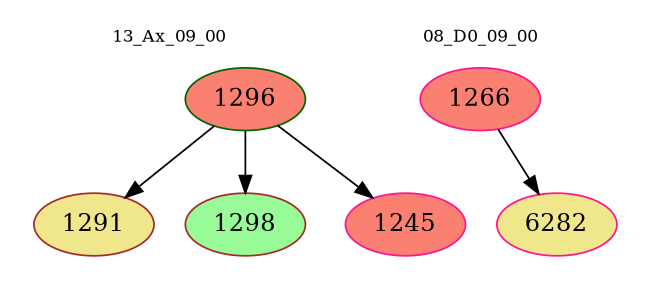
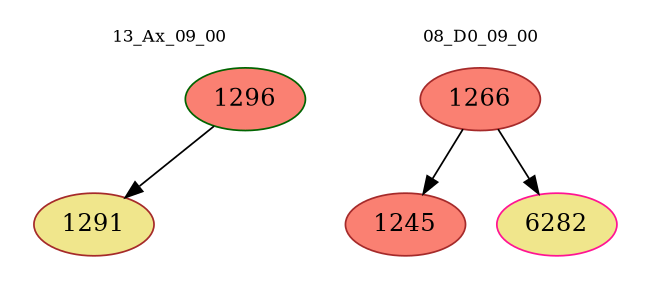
node "1266": color deeppink -> brown
edge "1296" -> "1245": now "1266" -> "1245"
node "1298": removed
node "1245": color deeppink -> brown
